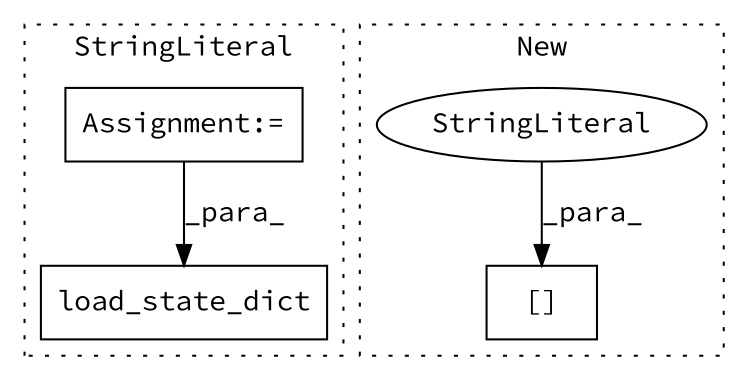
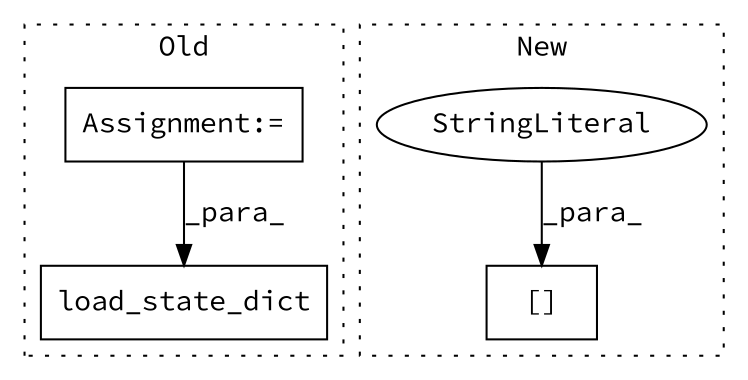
cluster "StringLiteral": label "StringLiteral" -> "Old"
